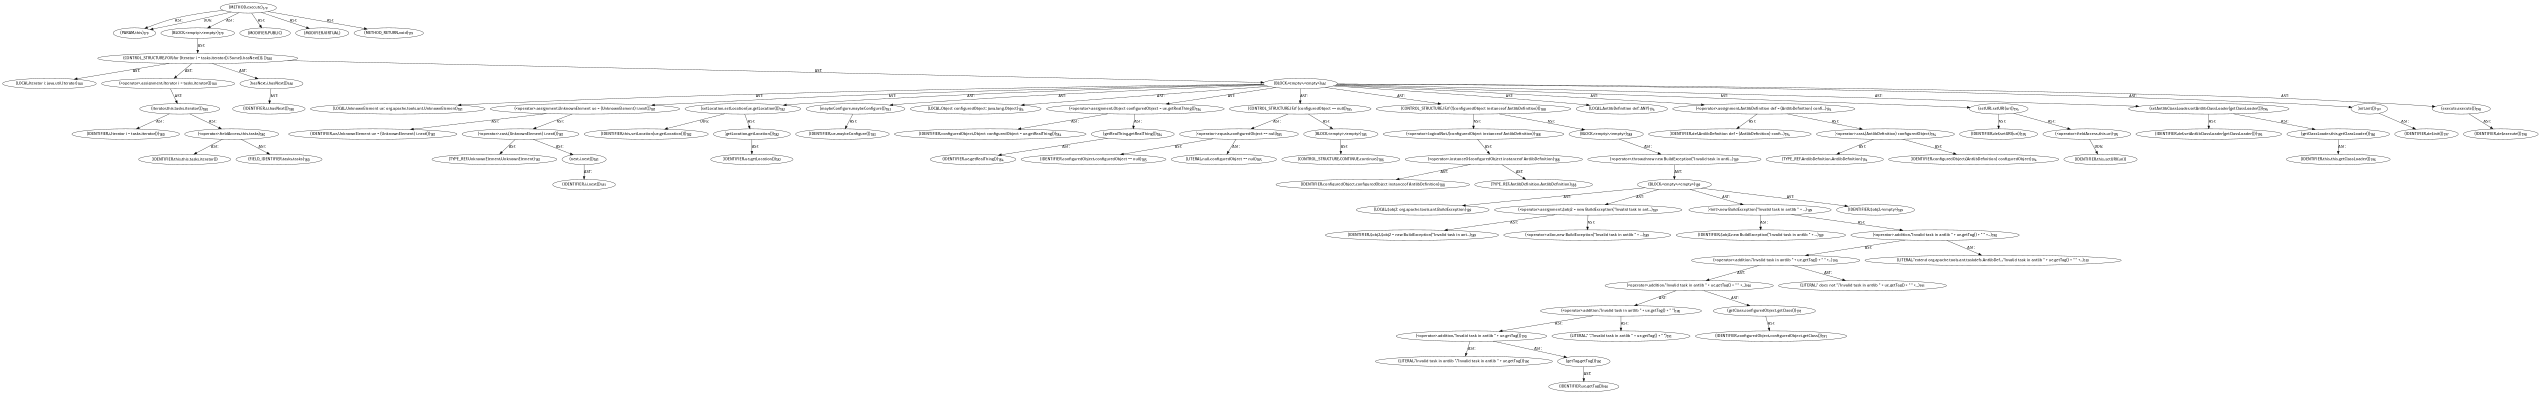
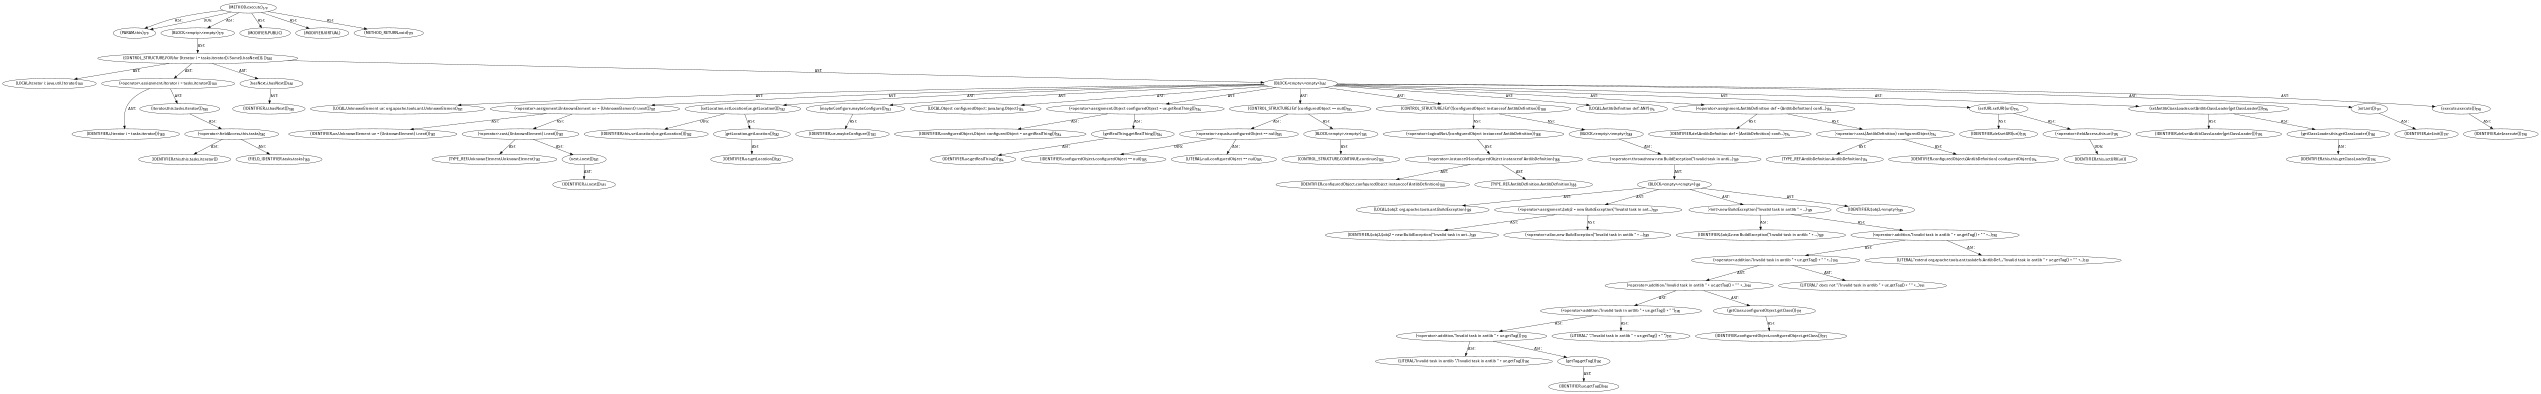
edge "(iterator,this.tasks.iterator())" -> "(IDENTIFIER,i,Iterator i = tasks.iterator())": now "(<operator>.assignment,Iterator i = tasks.iterator())" -> "(IDENTIFIER,i,Iterator i = tasks.iterator())"
edge "(<operator>.equals,configuredObject == null)" -> "(IDENTIFIER,configuredObject,configuredObject == null)": label "AST: " -> "DDG: "
